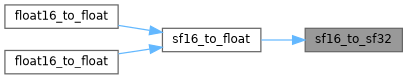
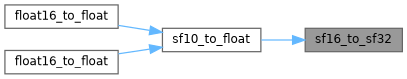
node "sf16_to_float": label "sf16_to_float" -> "sf10_to_float"
